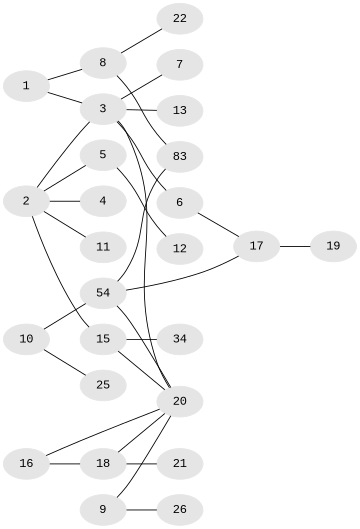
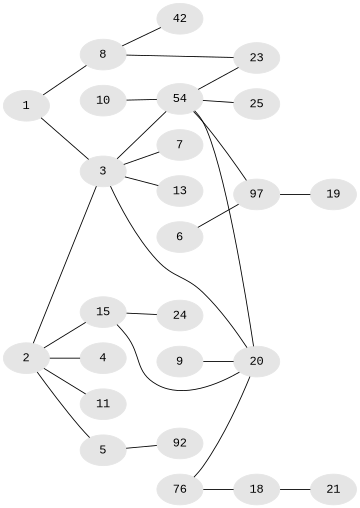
node "22": label "22" -> "42"
edge "3" -- "6": now "3" -- "54"
node "83": label "83" -> "23"
node "17": label "17" -> "97"
node "12": label "12" -> "92"
node "34": label "34" -> "24"
edge "10" -- "25": now "54" -- "25"
edge "20" -- "18": removed
node "16": label "16" -> "76"
node "26": removed
